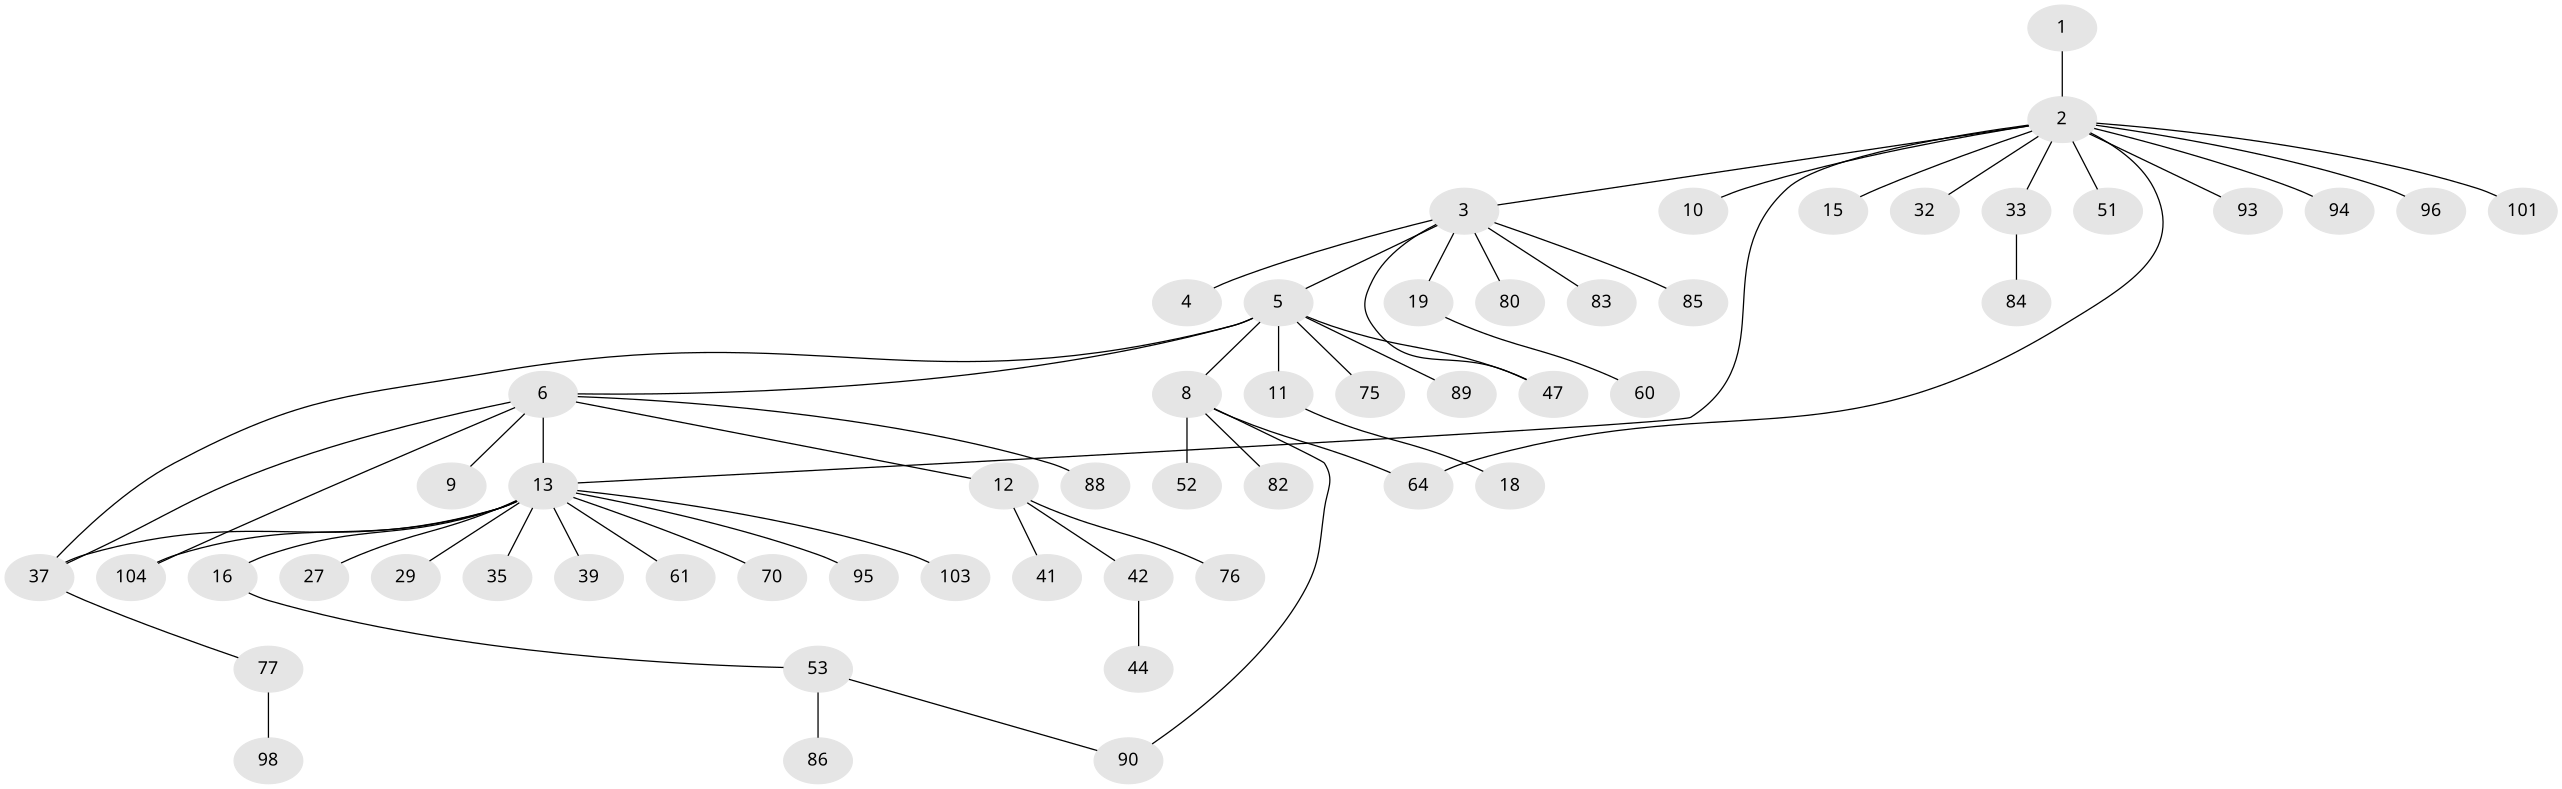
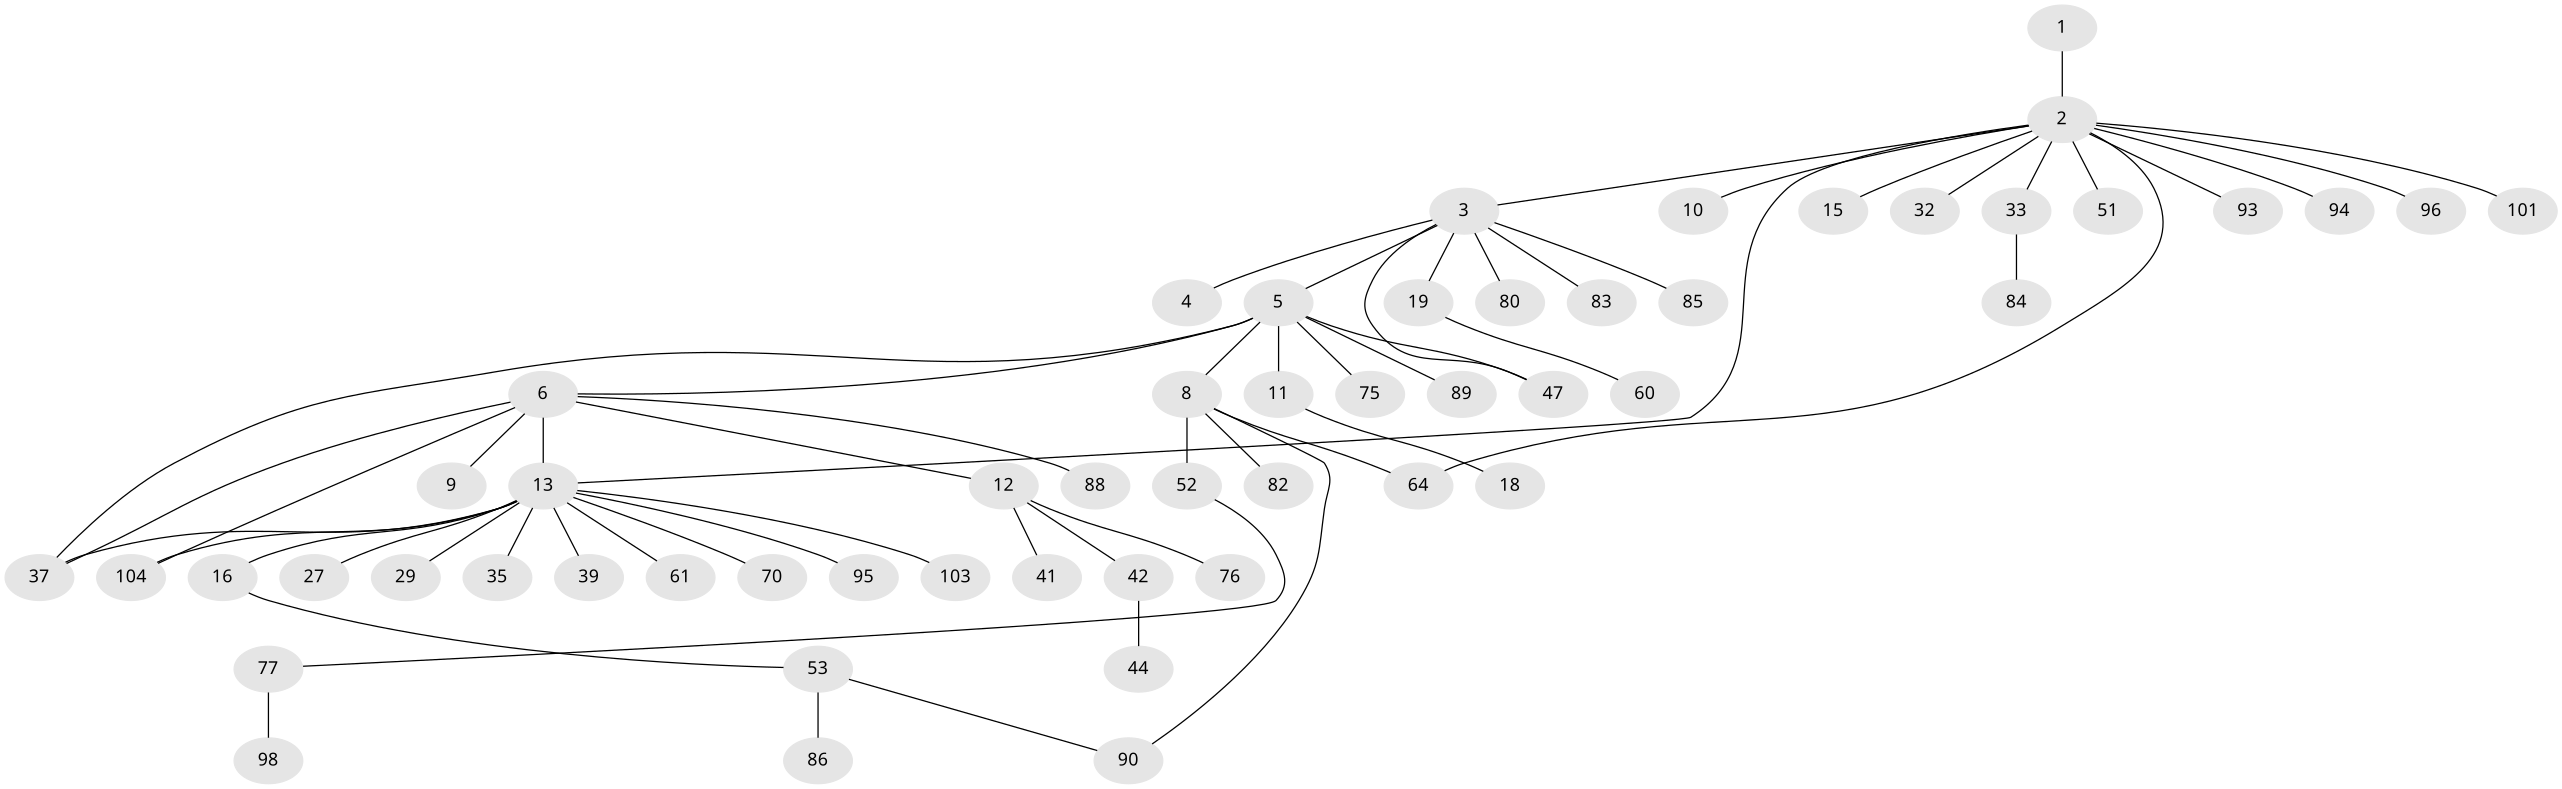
edge "37" -- "77": now "52" -- "77"
